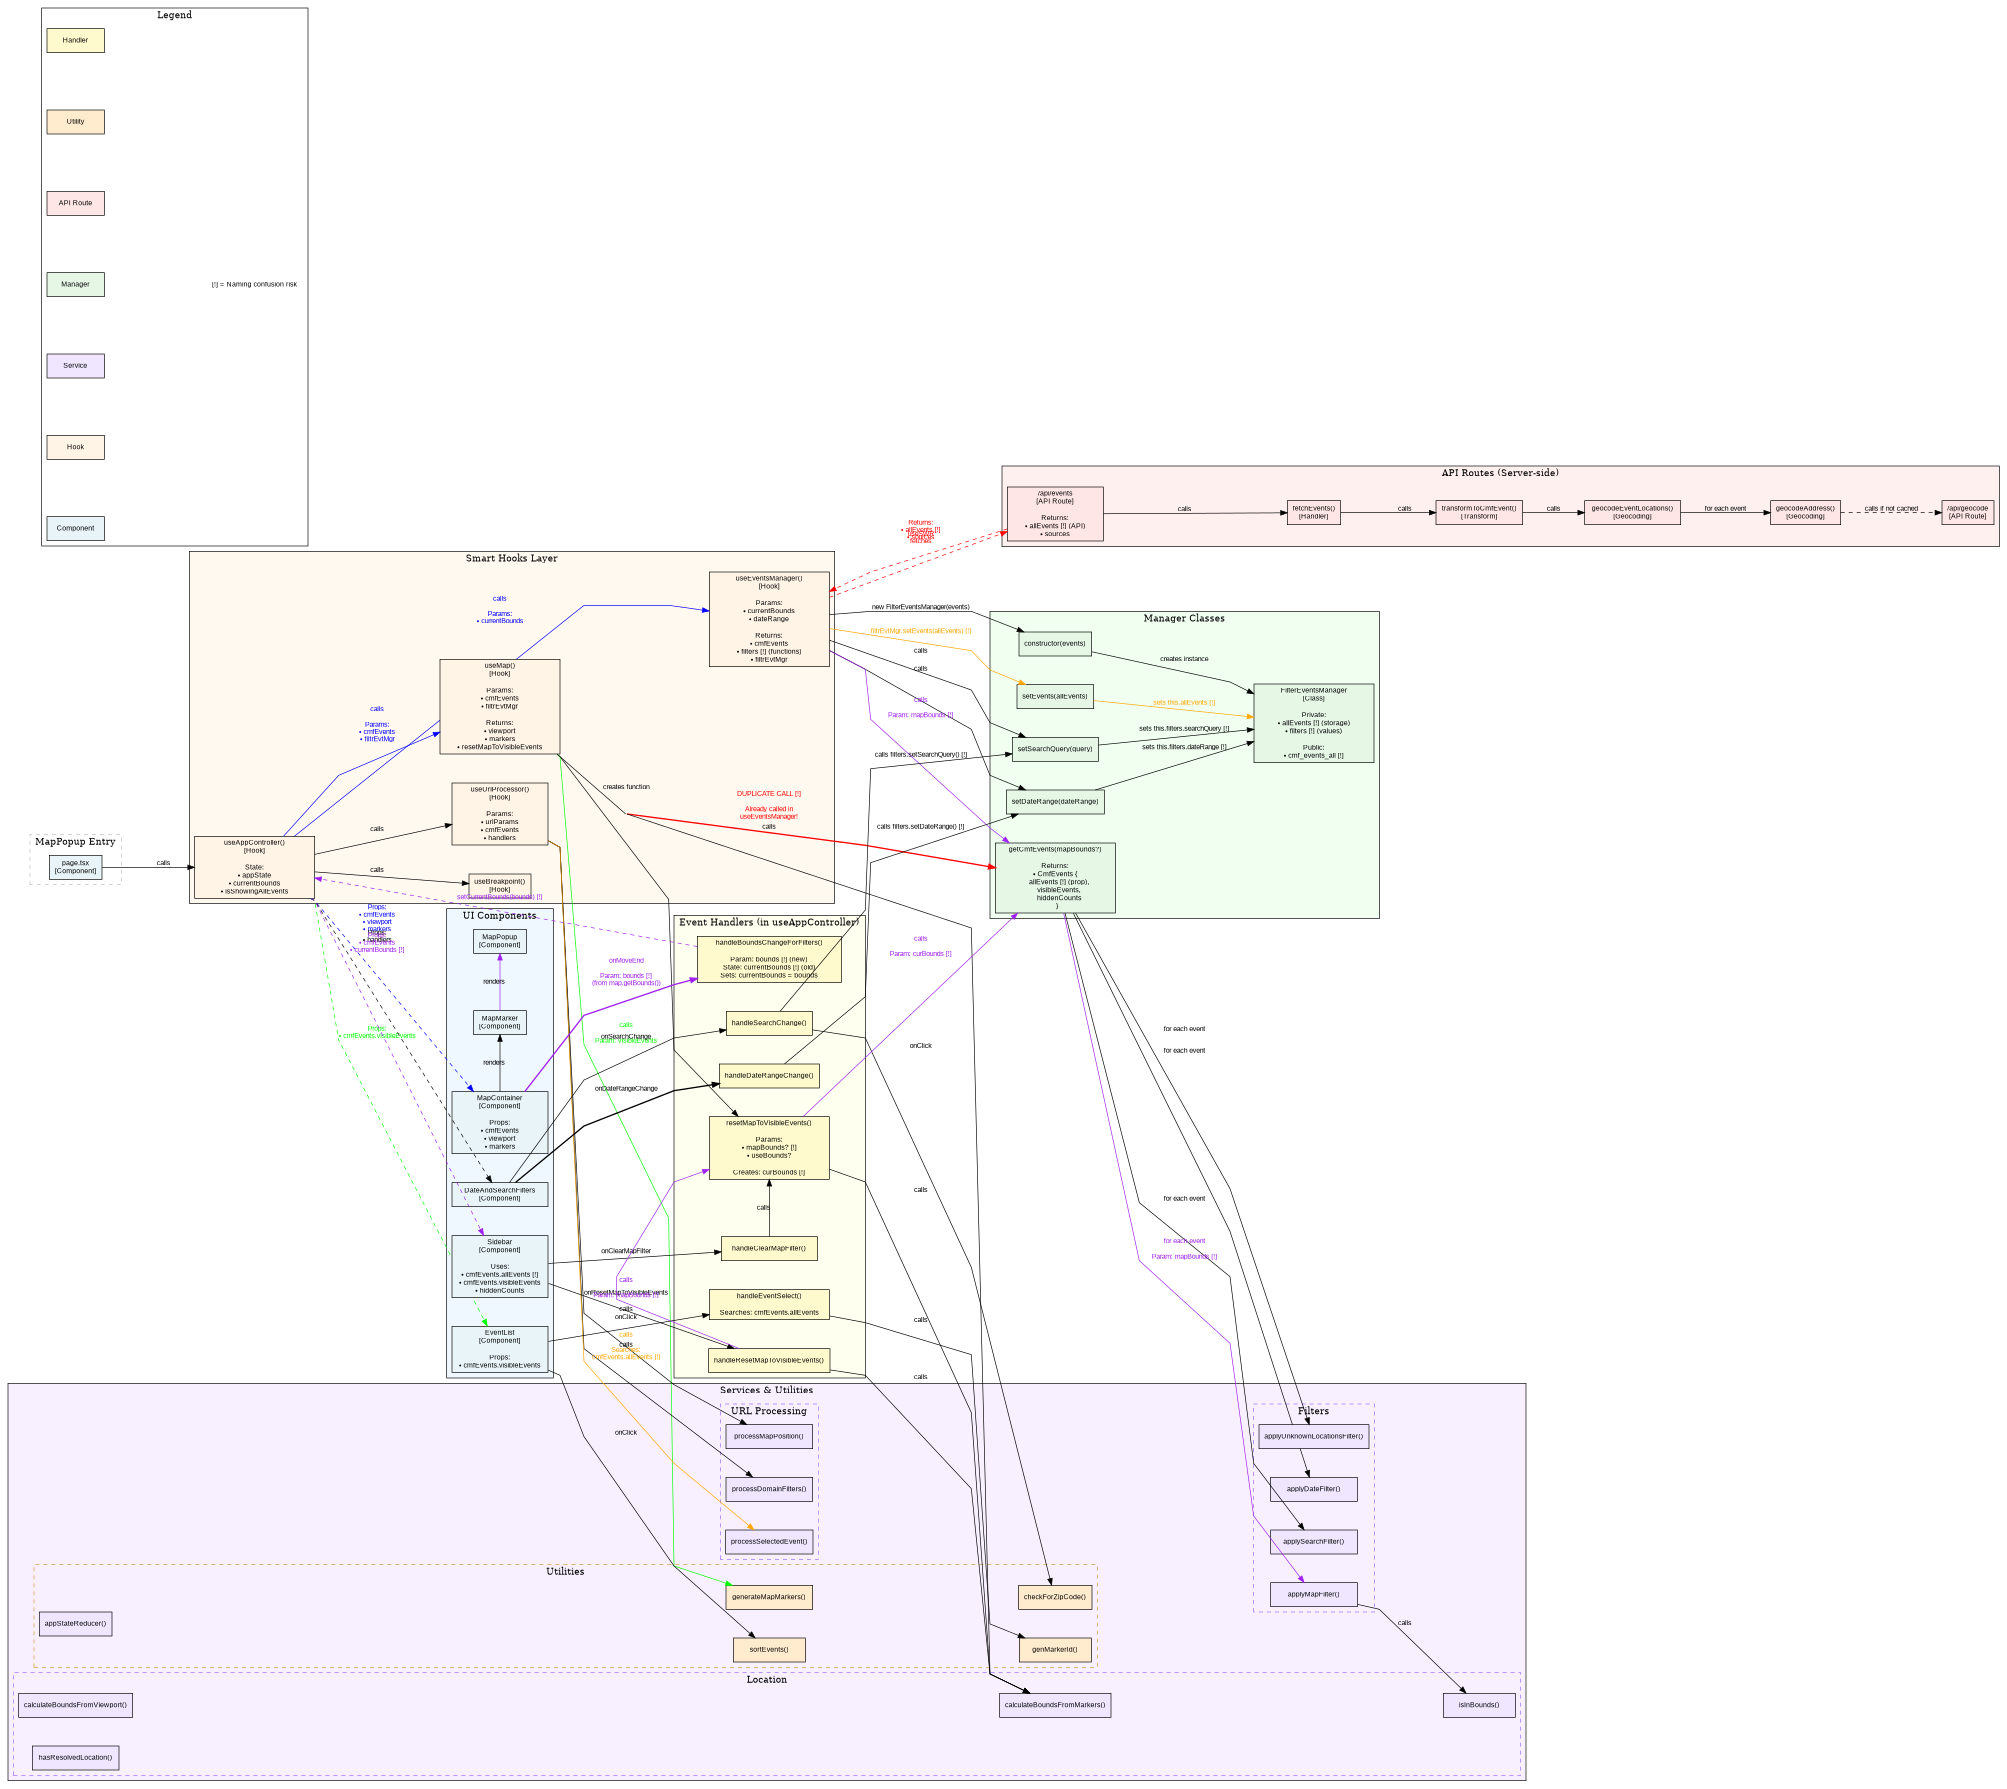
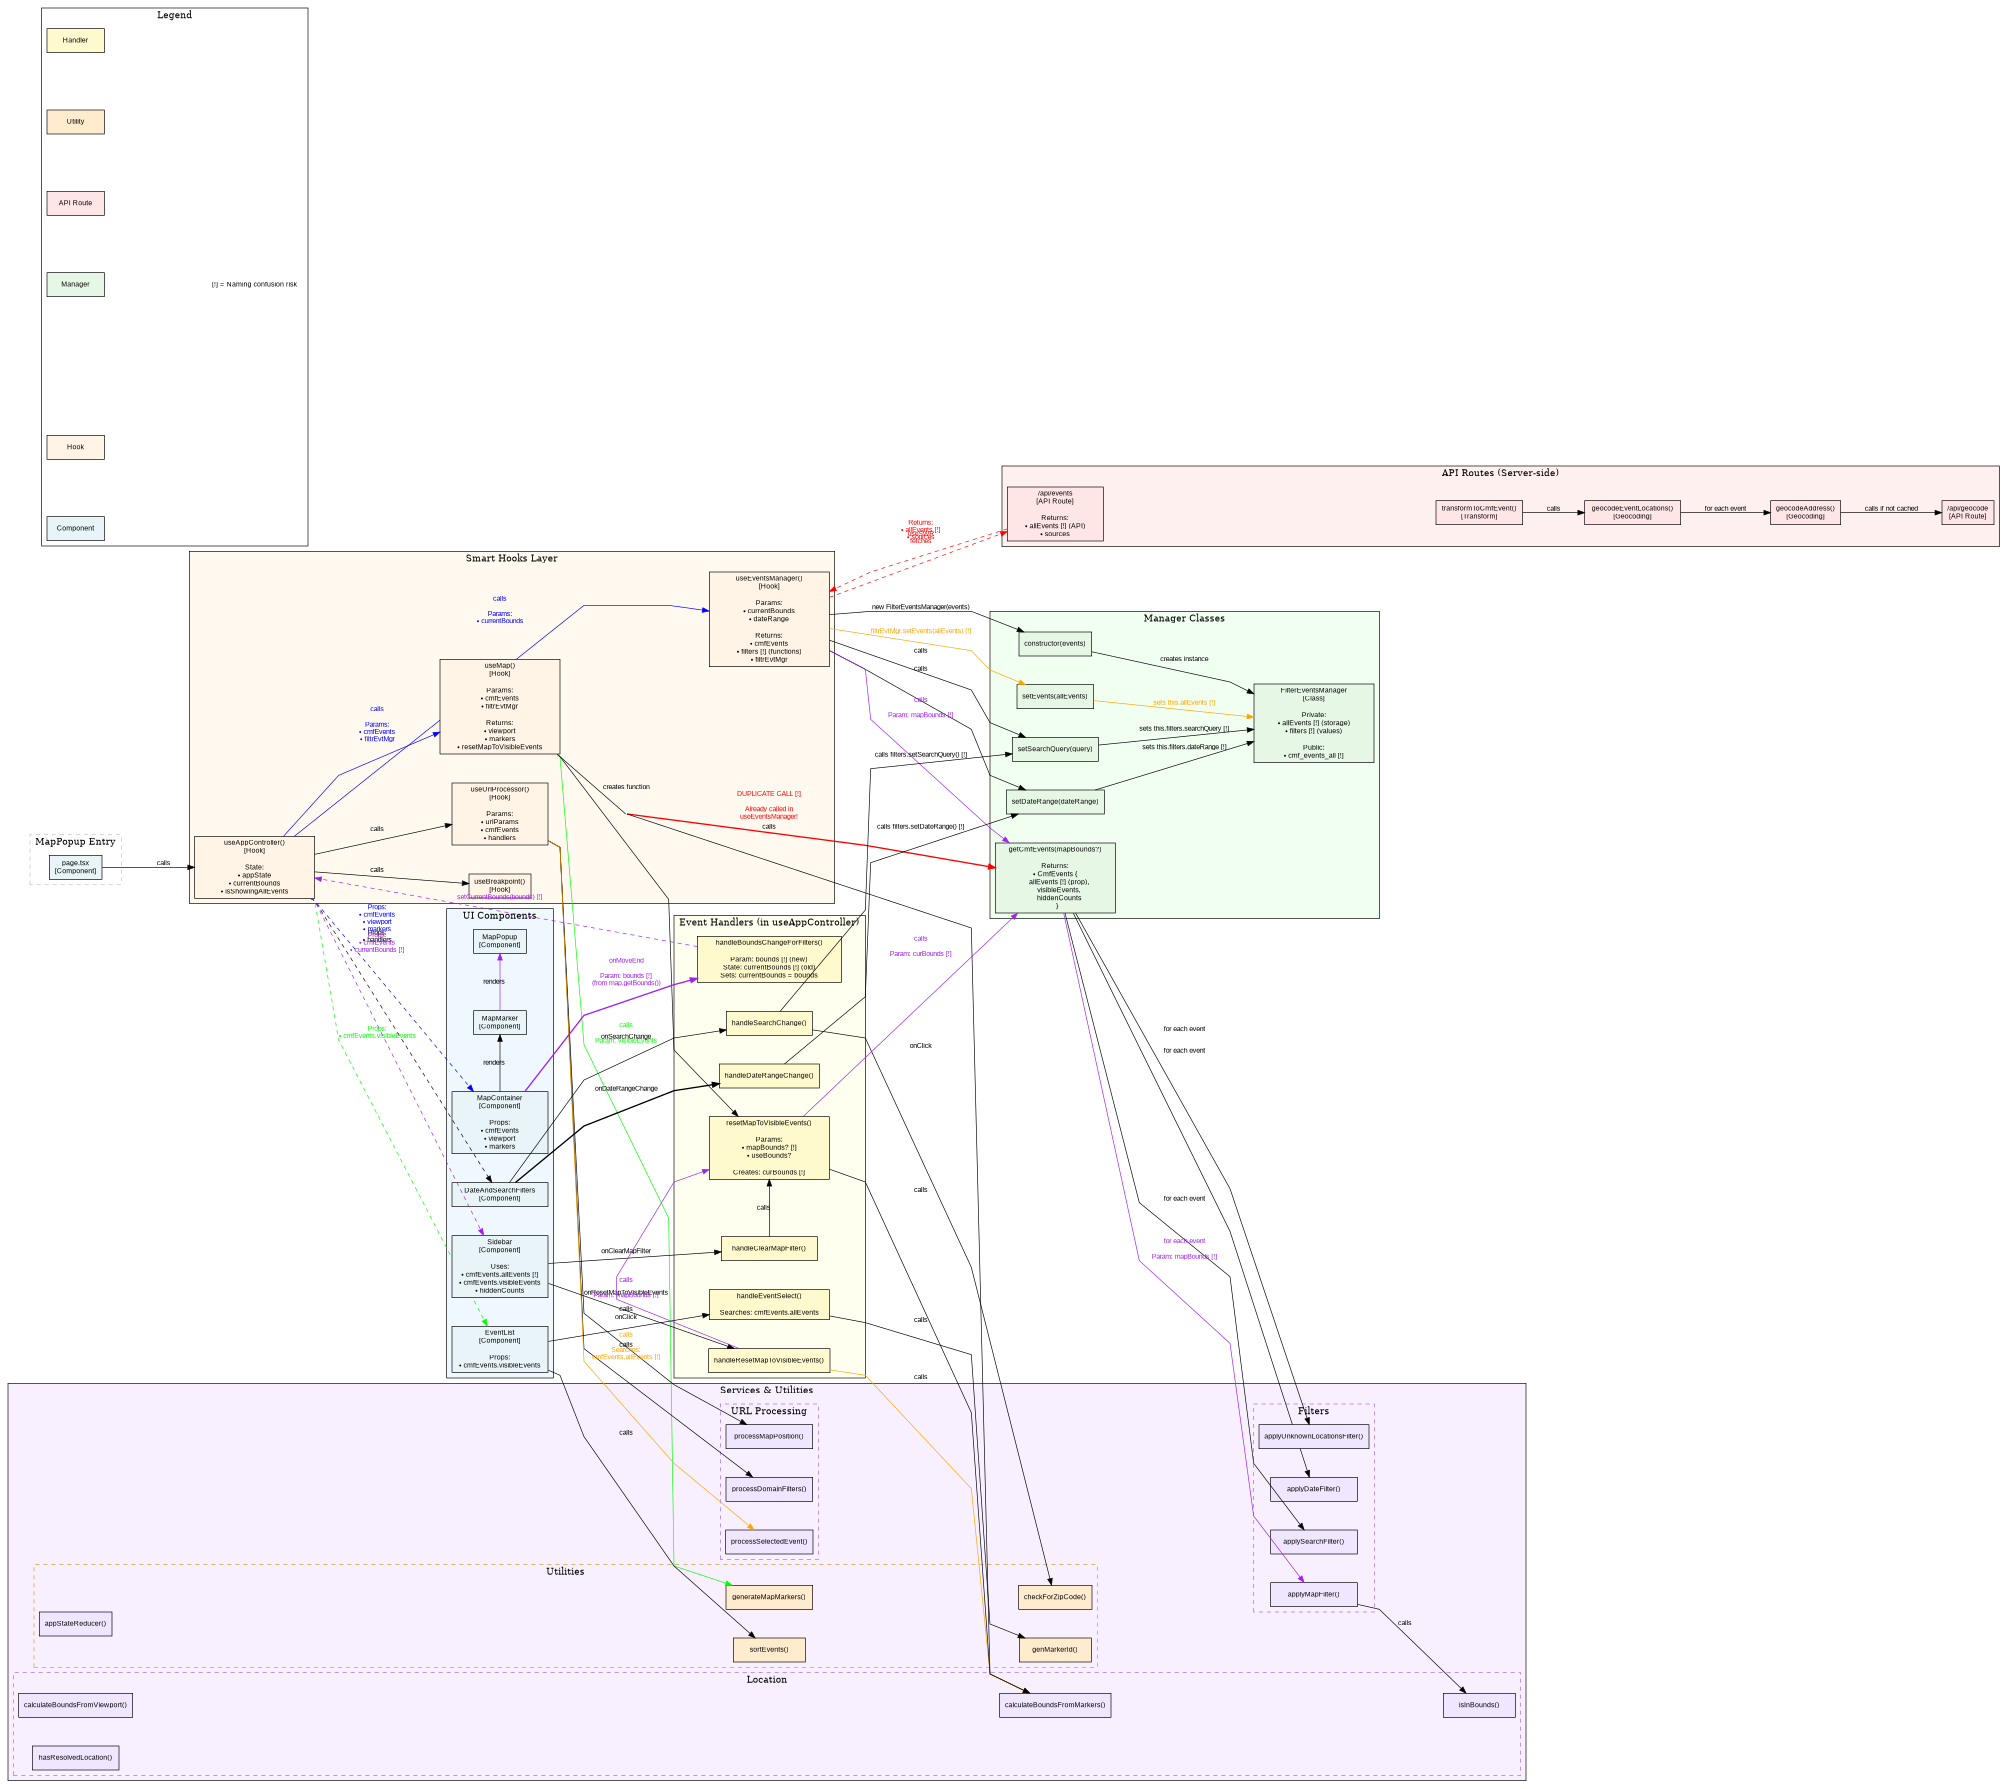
node "Service": removed
node "fetchEvents() [Handler]": removed
edge "geocodeAddress() [Geocoding]" -> "/api/geocode [API Route]": style dashed -> solid
edge "EventList [Component] Props: • cmfEvents.visibleEvents" -> "sortEvents()": label "onClick" -> "calls"
edge "handleResetMapToVisibleEvents()" -> "calculateBoundsFromMarkers()": color black -> orange
